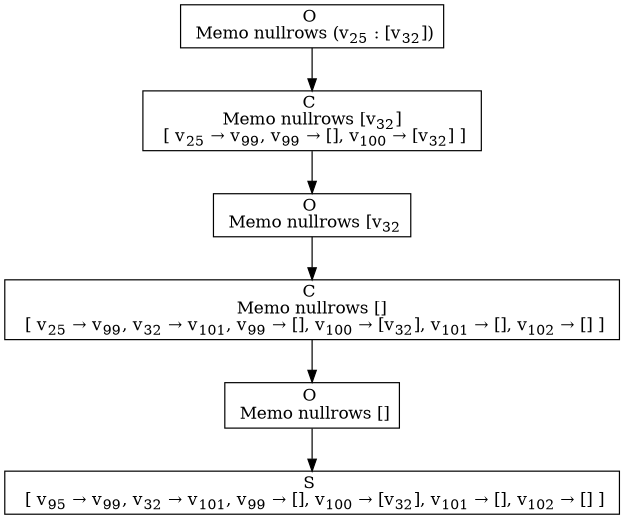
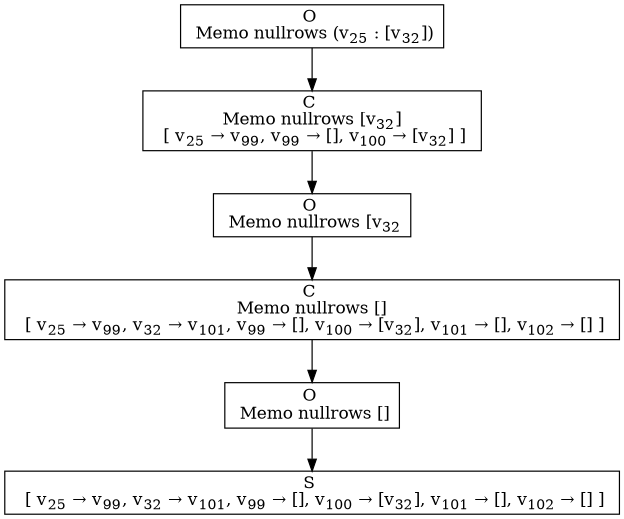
node "S": text "95" -> "25"
